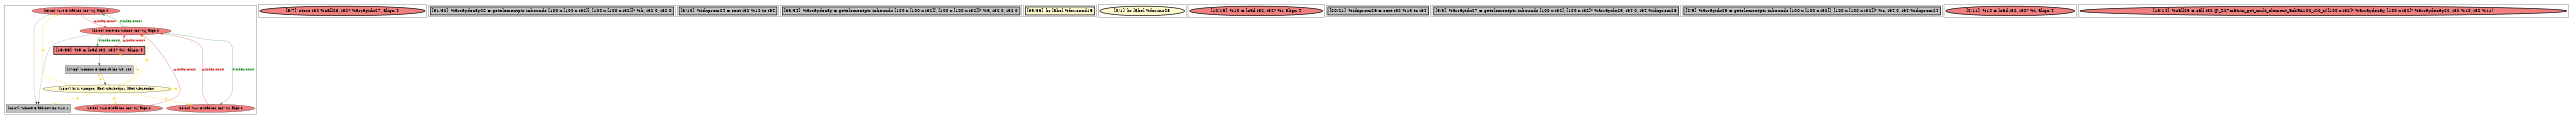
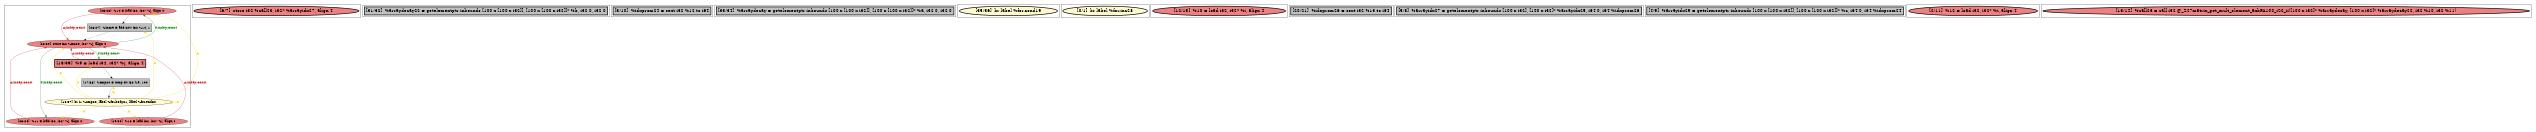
node "[35/36]  br label %for.cond19": shape box -> ellipse
edge "[22/29]  store i32 %inc29, i32* %j, align 4" -> "[26/27]  %inc29 = add nsw i32 %14, 1": reversed
